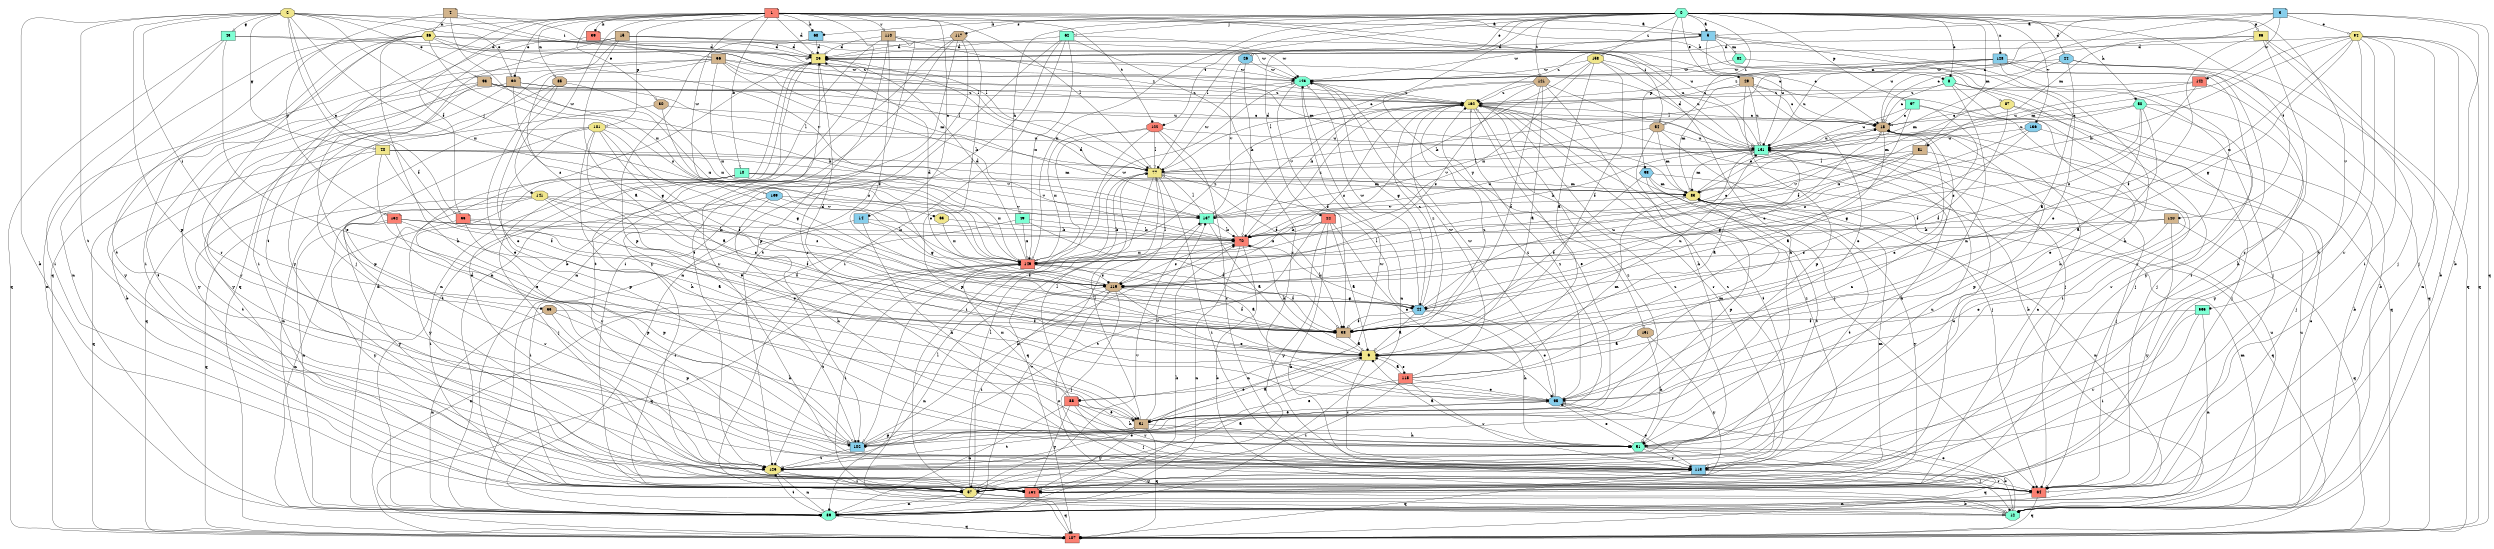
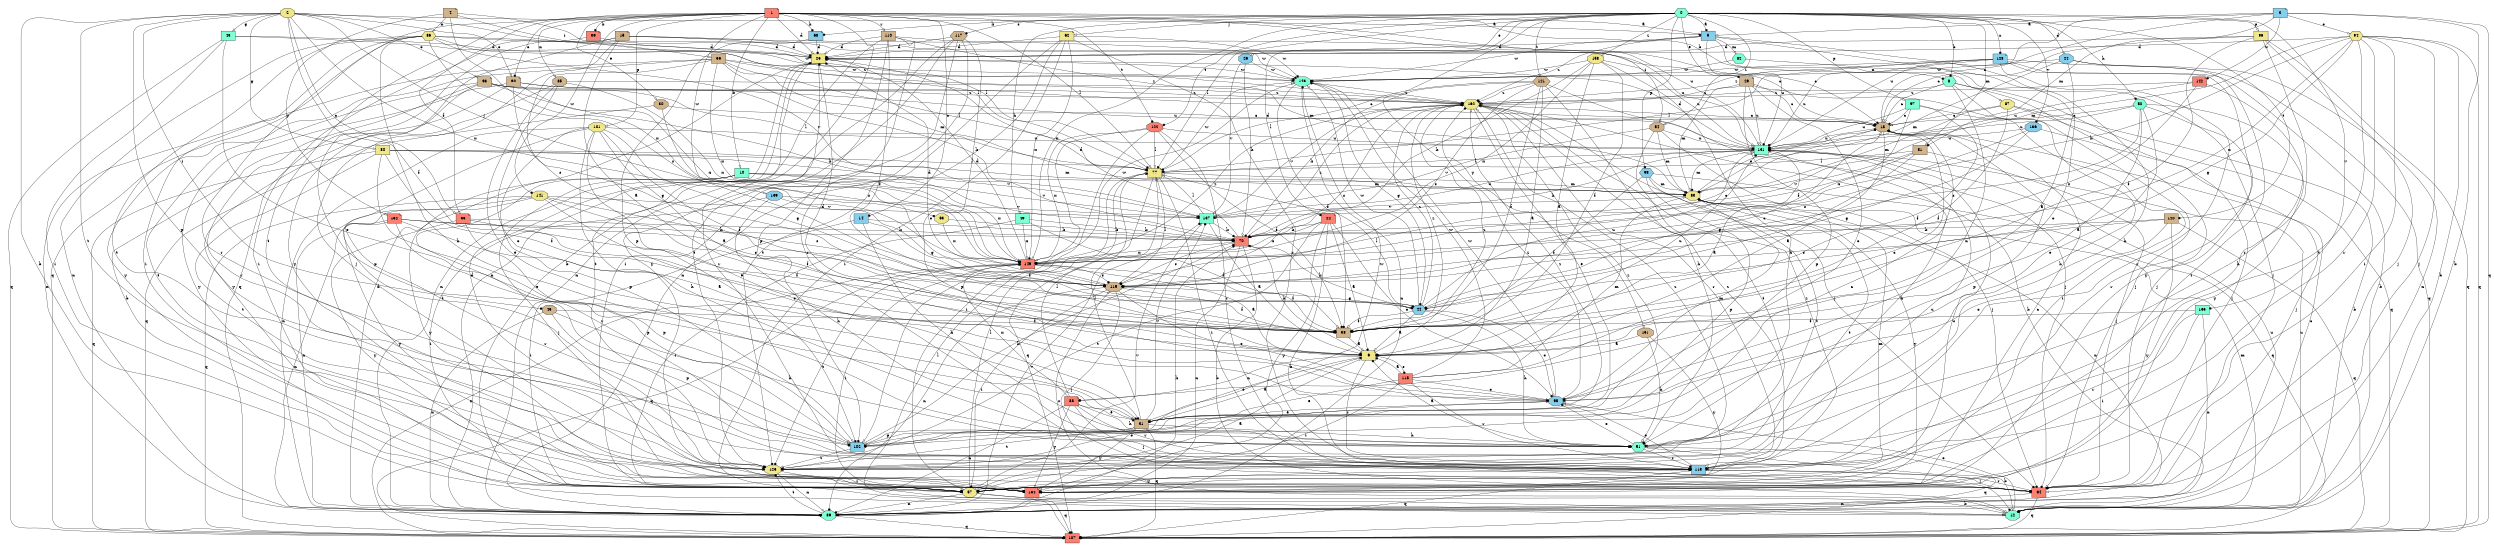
node "62": fillcolor aquamarine -> khaki
node "40": label "40" -> "80"
node "55": label "55" -> "45"
node "535": label "535" -> "135"
